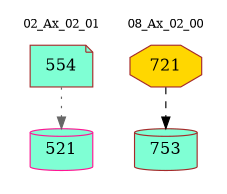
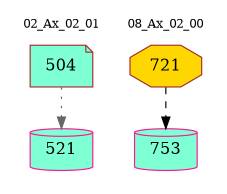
node "554": label "554" -> "504"
node "753": color brown -> deeppink
